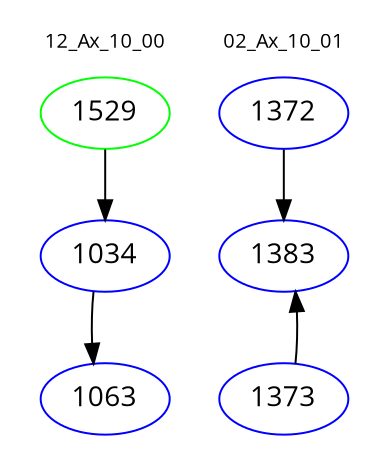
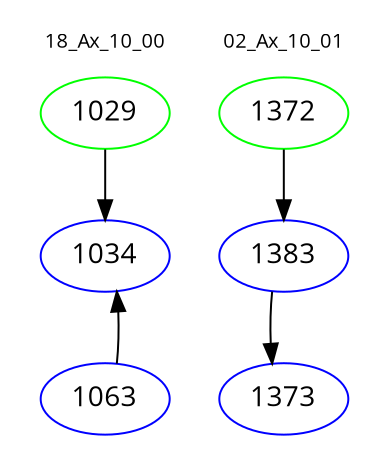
cluster "12_Ax_10_00": label "12_Ax_10_00" -> "18_Ax_10_00"
node "1529": label "1529" -> "1029"
node "1372": color blue -> green
edge "1034" -> "1063": reversed
edge "1373" -> "1383": reversed
